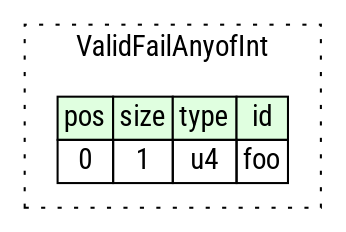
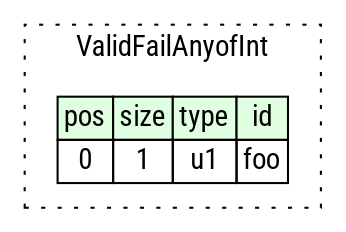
node "pos": text "u4" -> "u1"
